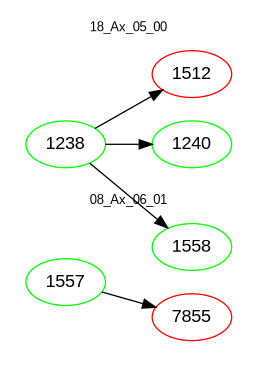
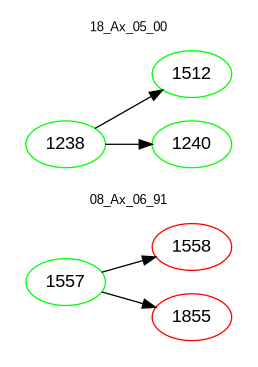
node "1512": color red -> green
edge "1238" -> "1558": now "1557" -> "1558"
cluster "08_Ax_06_01": label "08_Ax_06_01" -> "08_Ax_06_91"
node "1558": color green -> red
node "7855": label "7855" -> "1855"
